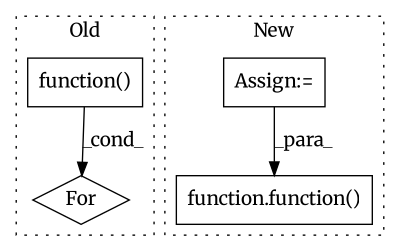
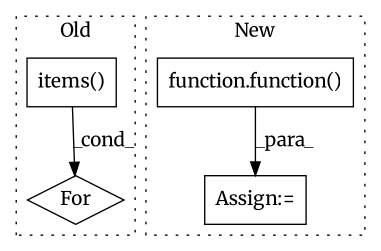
node "function()": label "function()" -> "items()"
edge "Assign:=" -> "function.function()": reversed
